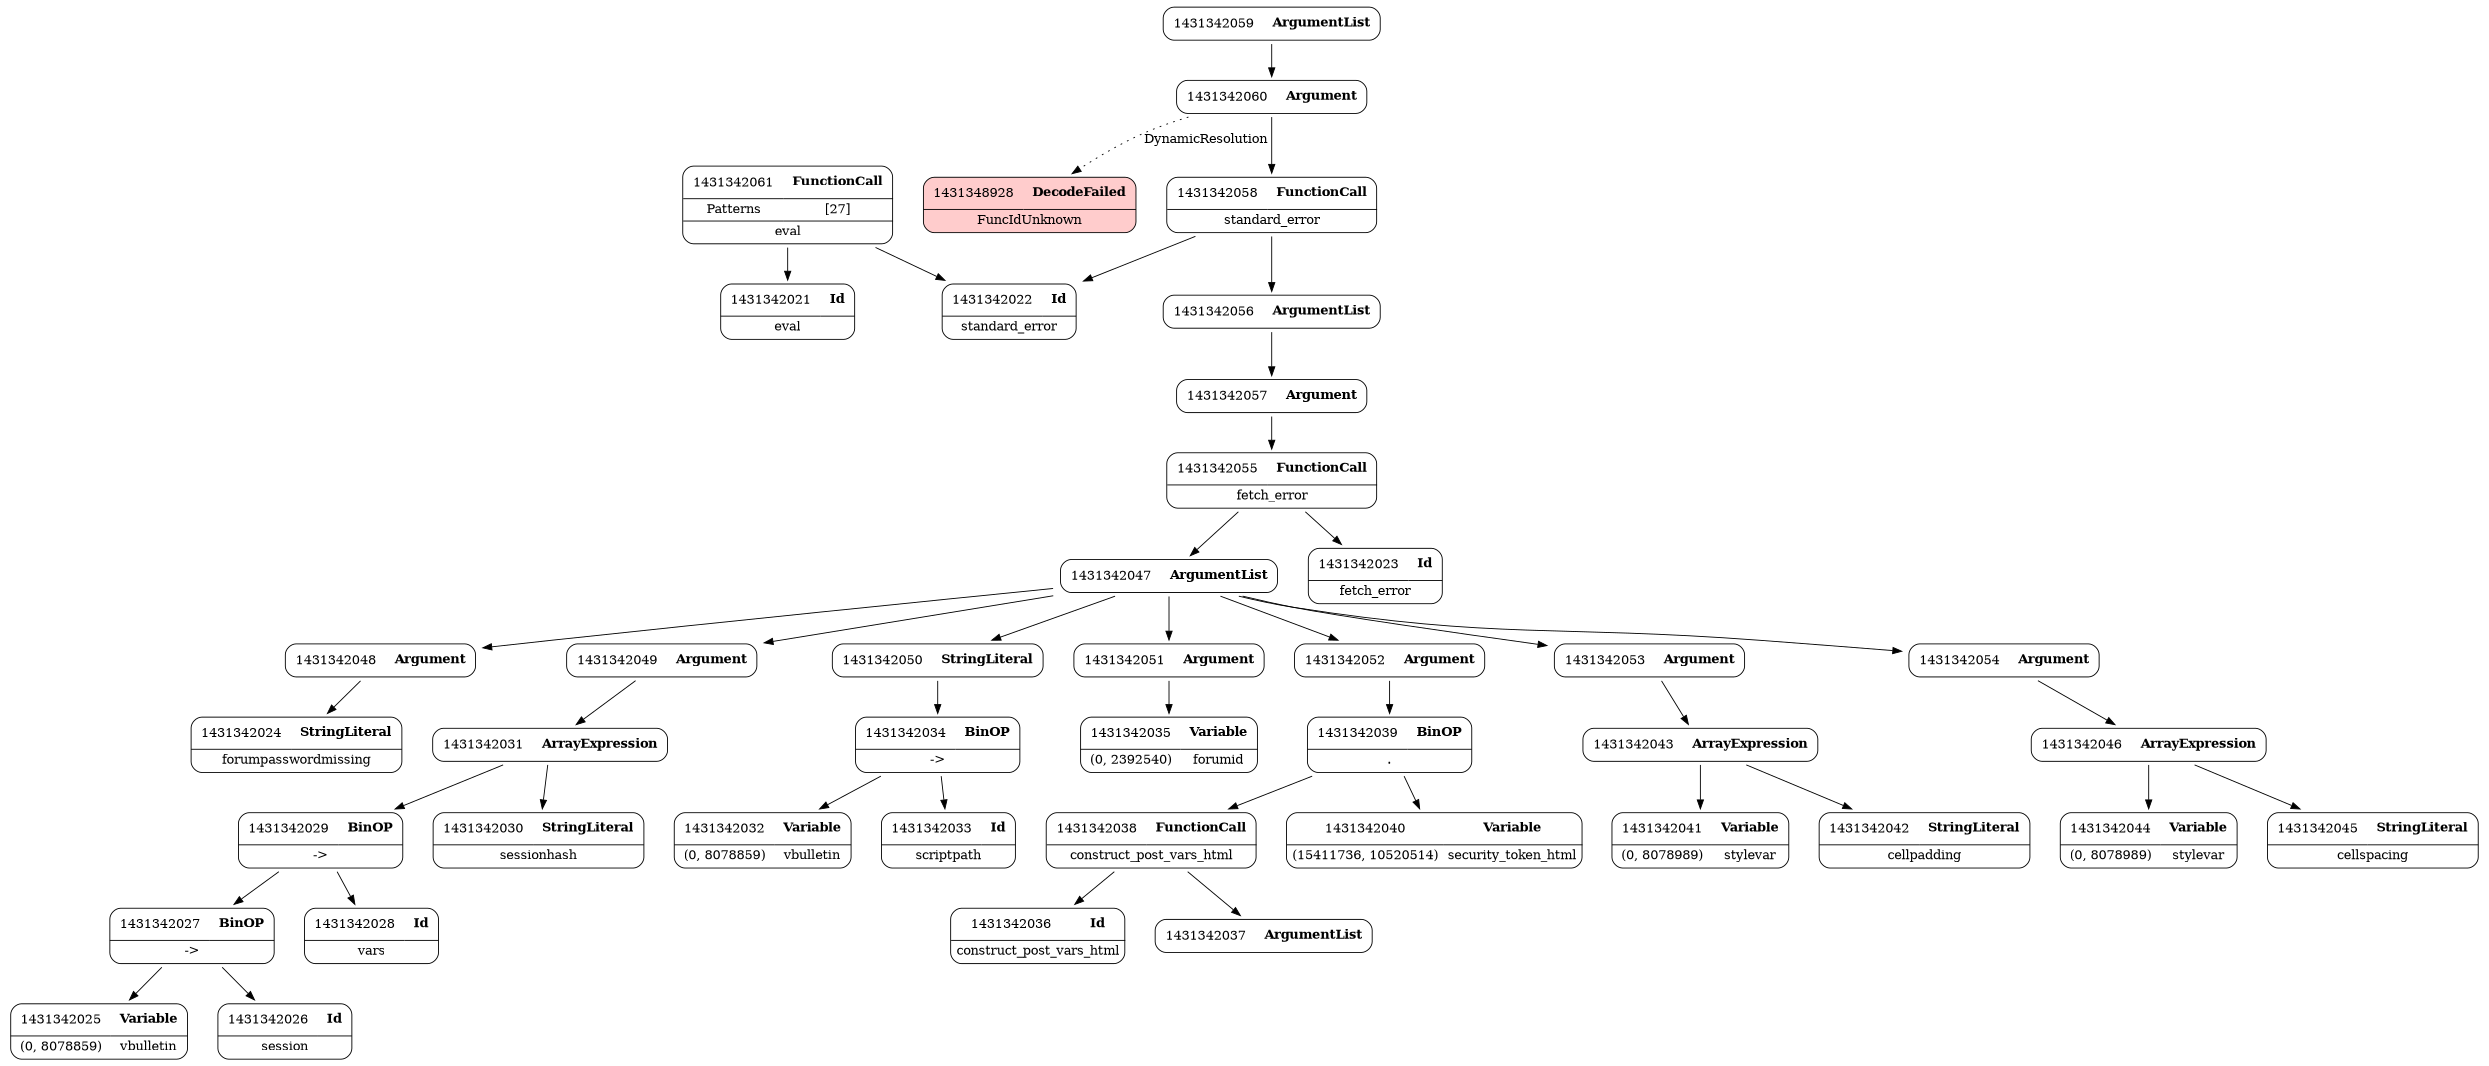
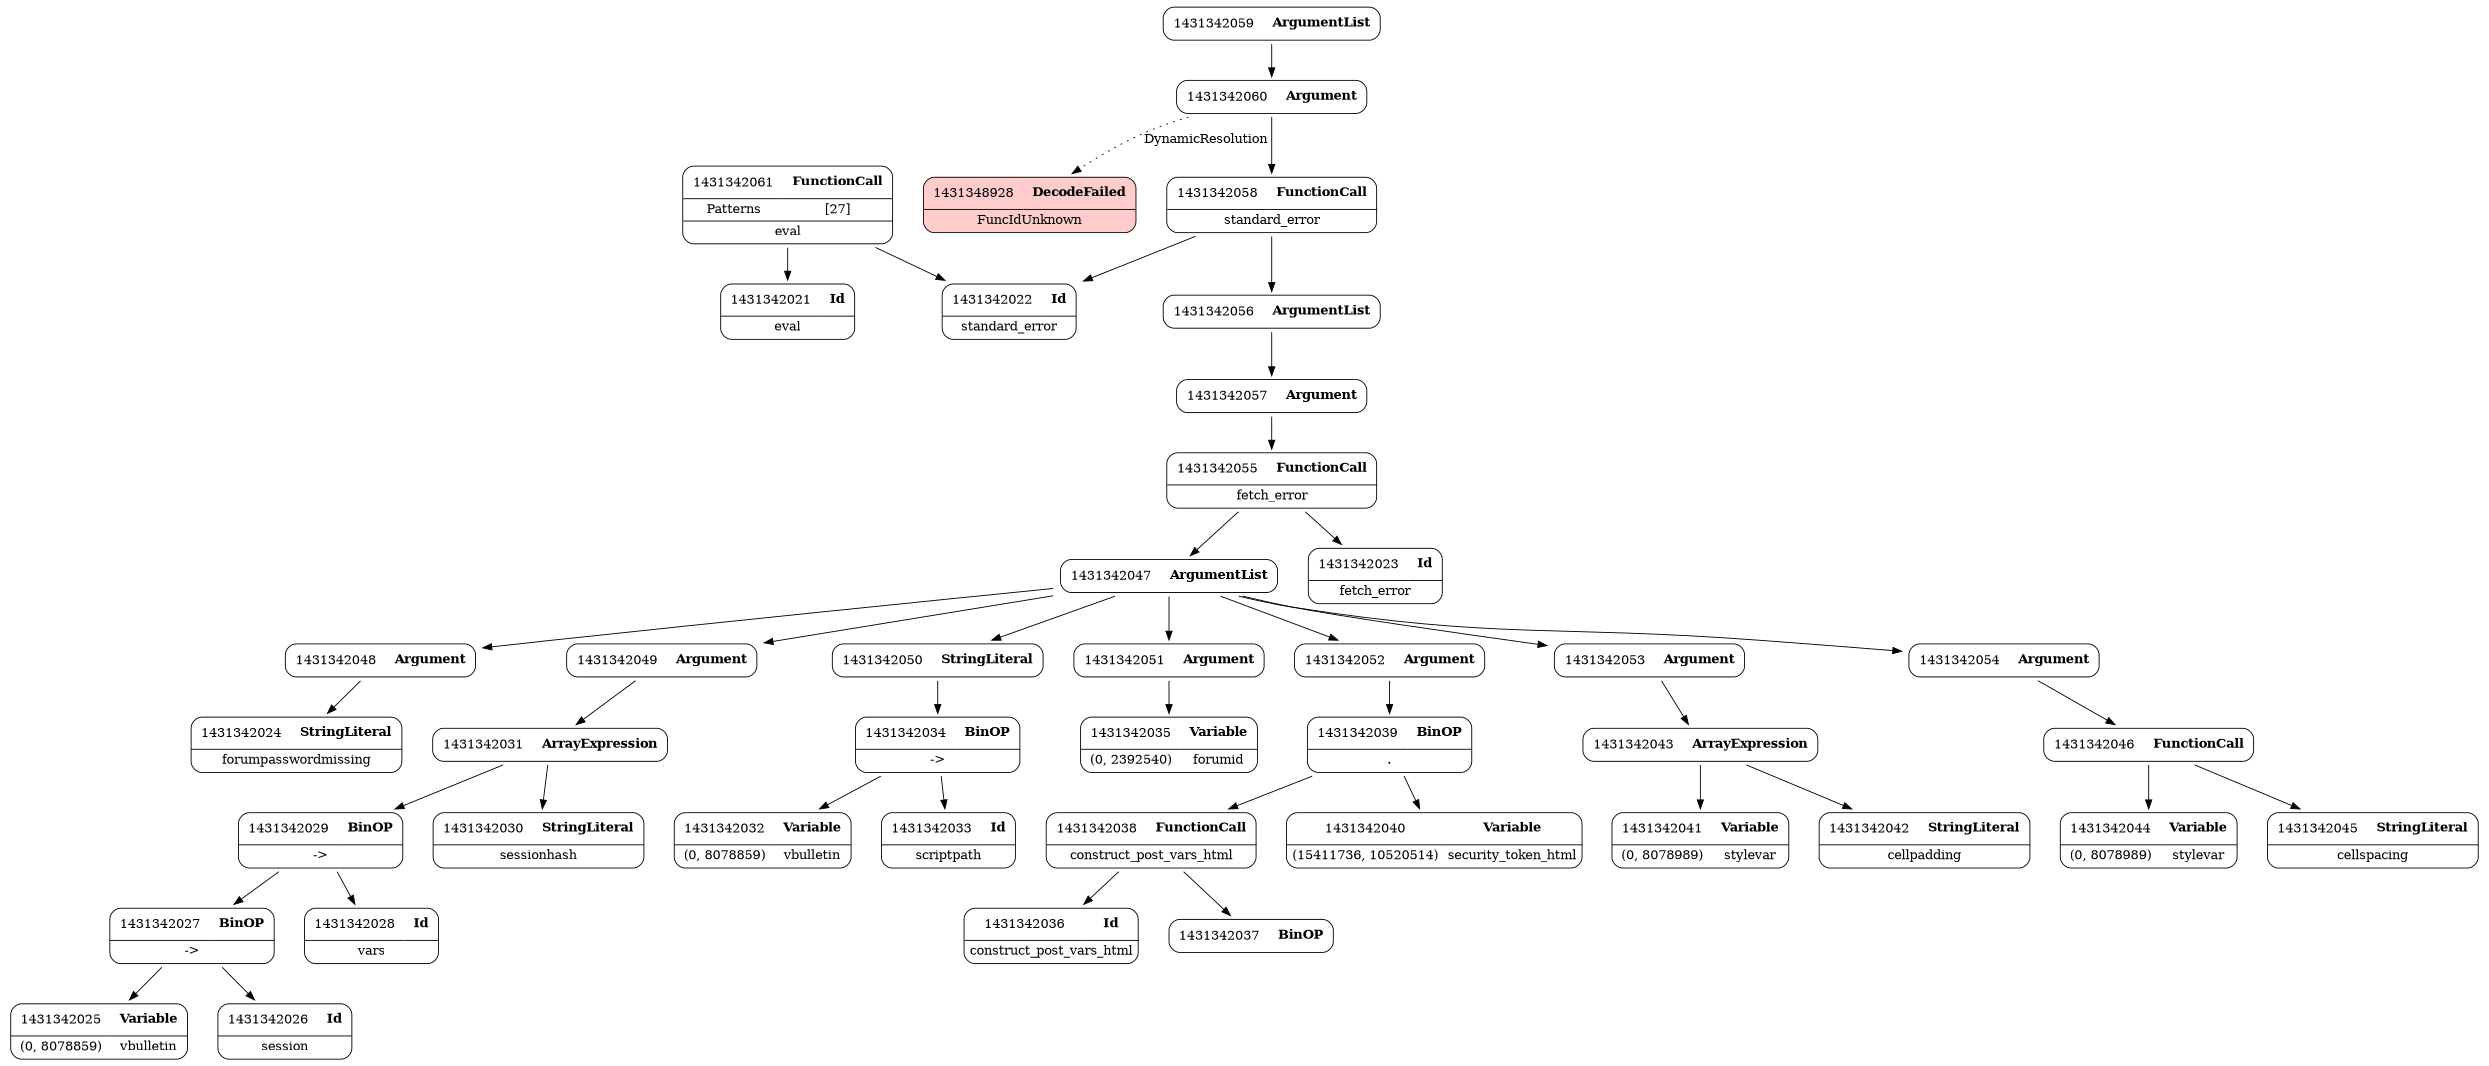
node "1431342046": text "ArrayExpression" -> "FunctionCall"
node "1431342037": text "ArgumentList" -> "BinOP"
